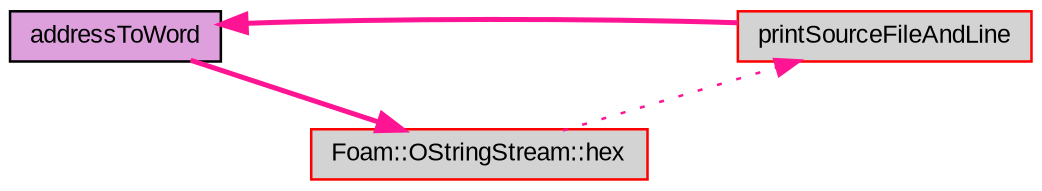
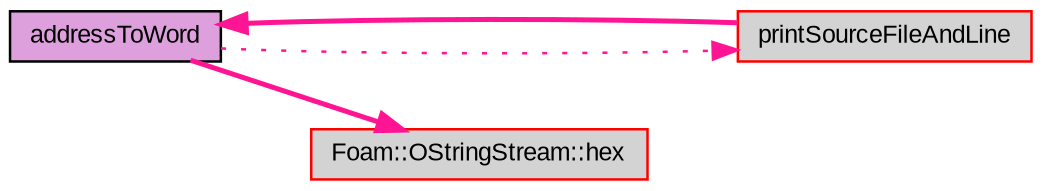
edge "Foam::OStringStream::hex" -> "printSourceFileAndLine": now "addressToWord" -> "printSourceFileAndLine"
